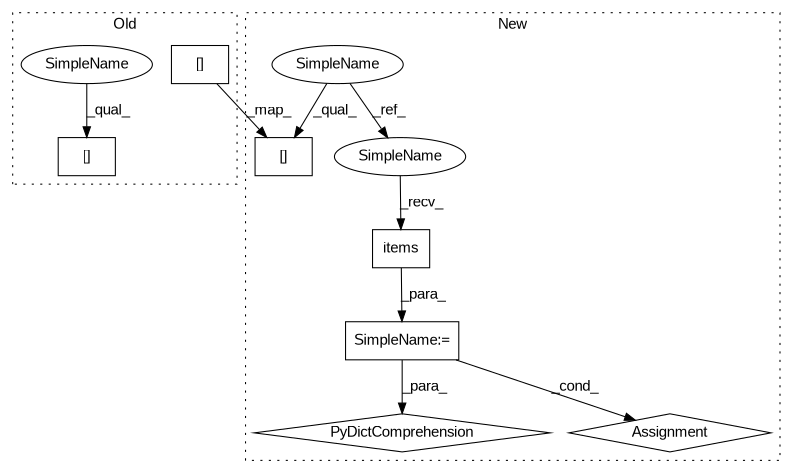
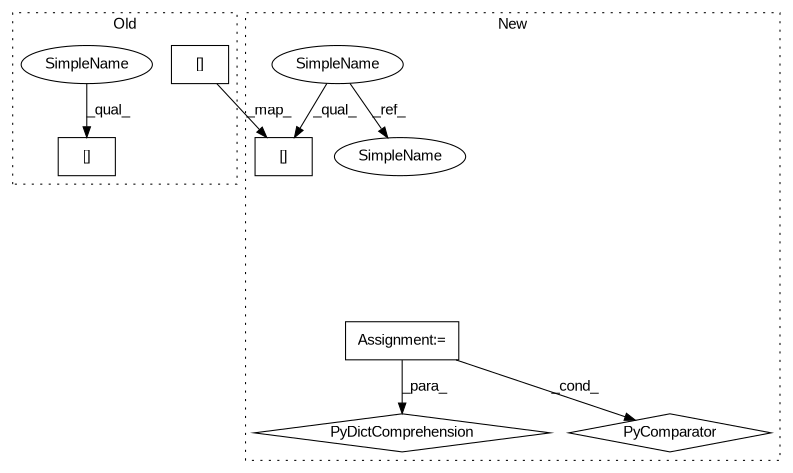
node "items": removed
node "SimpleName:=": label "SimpleName:=" -> "Assignment:="
node "Assignment": label "Assignment" -> "PyComparator"
